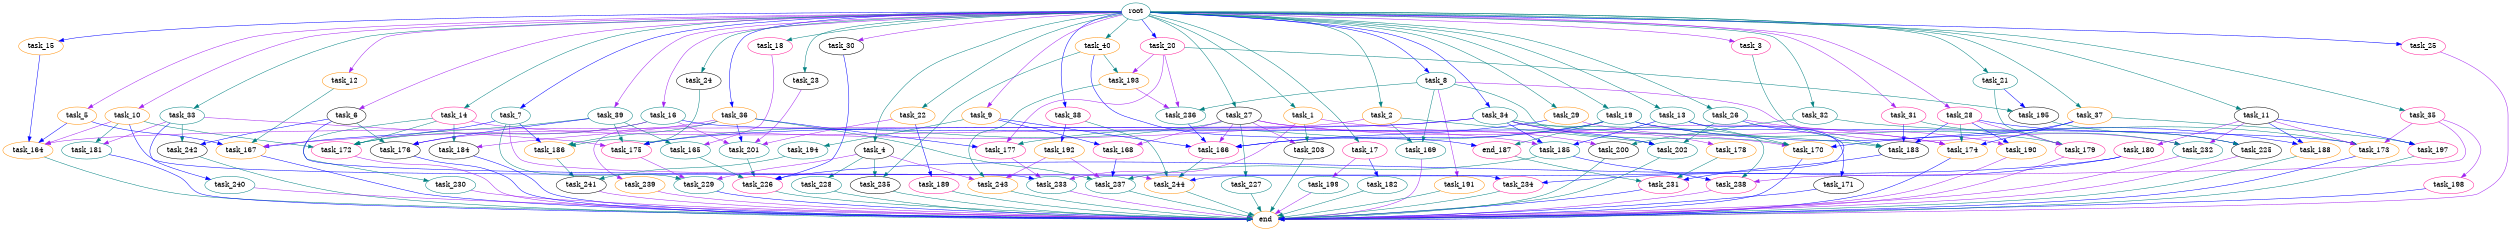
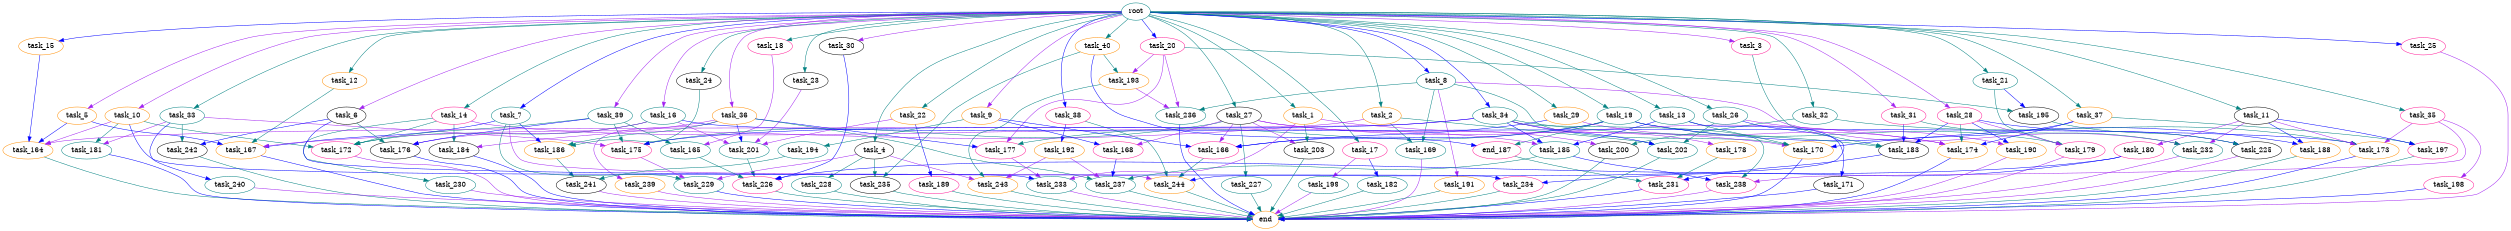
edge "root" -> "task_36": color blue -> purple
edge "root" -> "task_12": color purple -> teal
edge "task_236" -> "task_166": now "task_236" -> "end"
